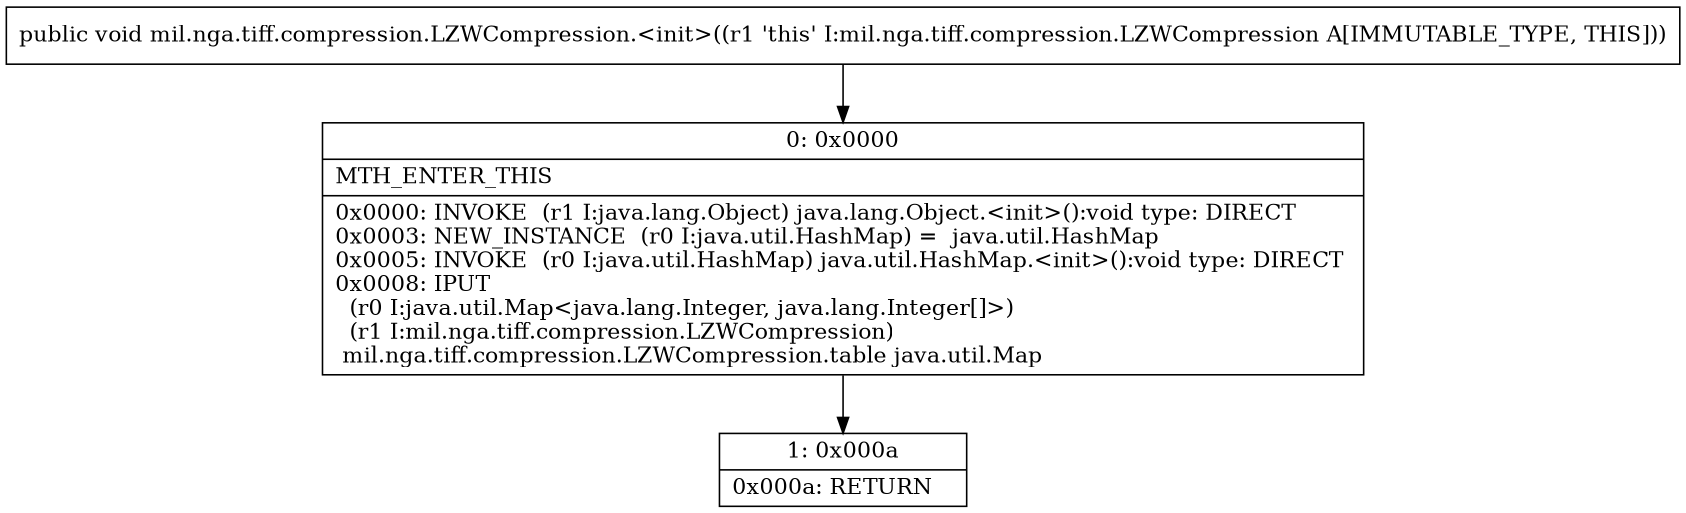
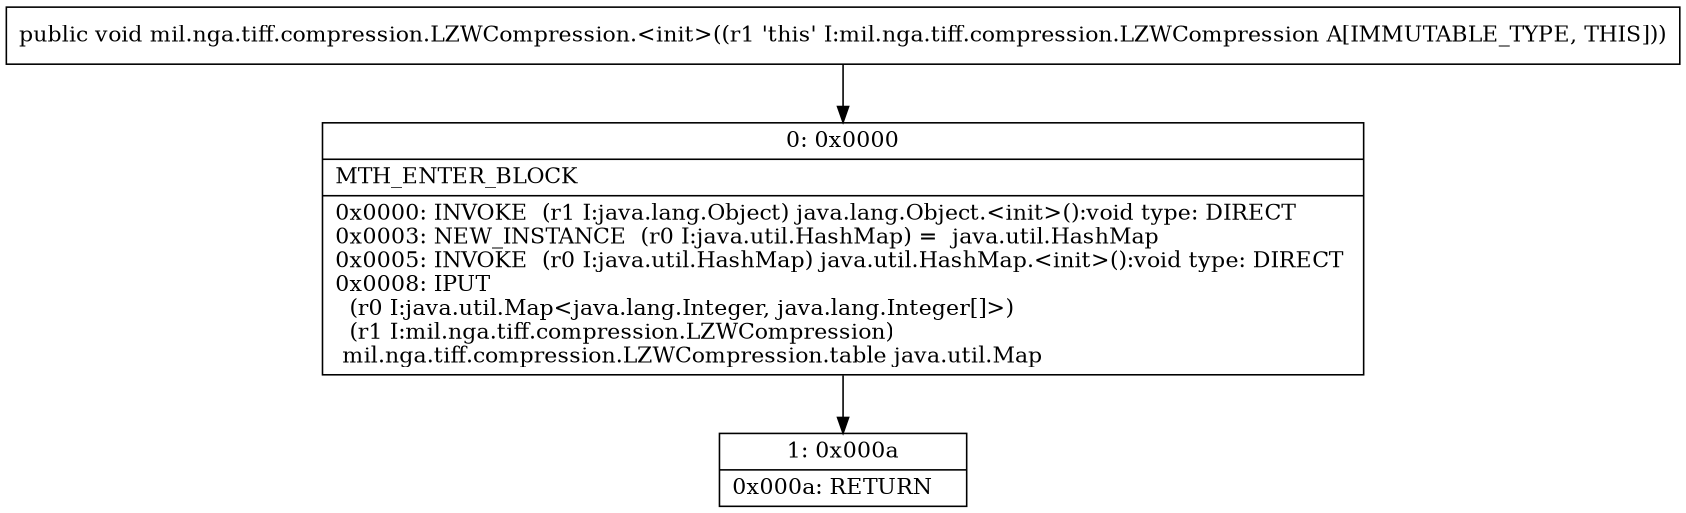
node "0: 0x0000": text "MTH_ENTER_THIS" -> "MTH_ENTER_BLOCK"
